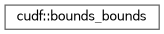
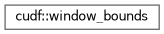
node "cudf::bounds_bounds": label "cudf::bounds_bounds" -> "cudf::window_bounds"
